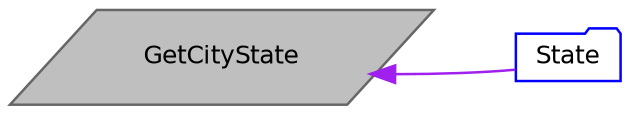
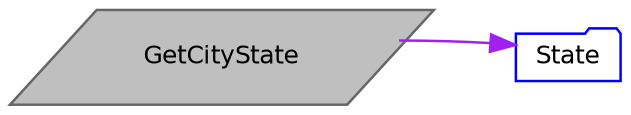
edge "State" -> "GetCityState": reversed
